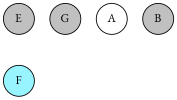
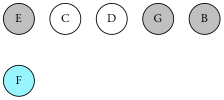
node "C": added
node "D": added
node "A": removed
